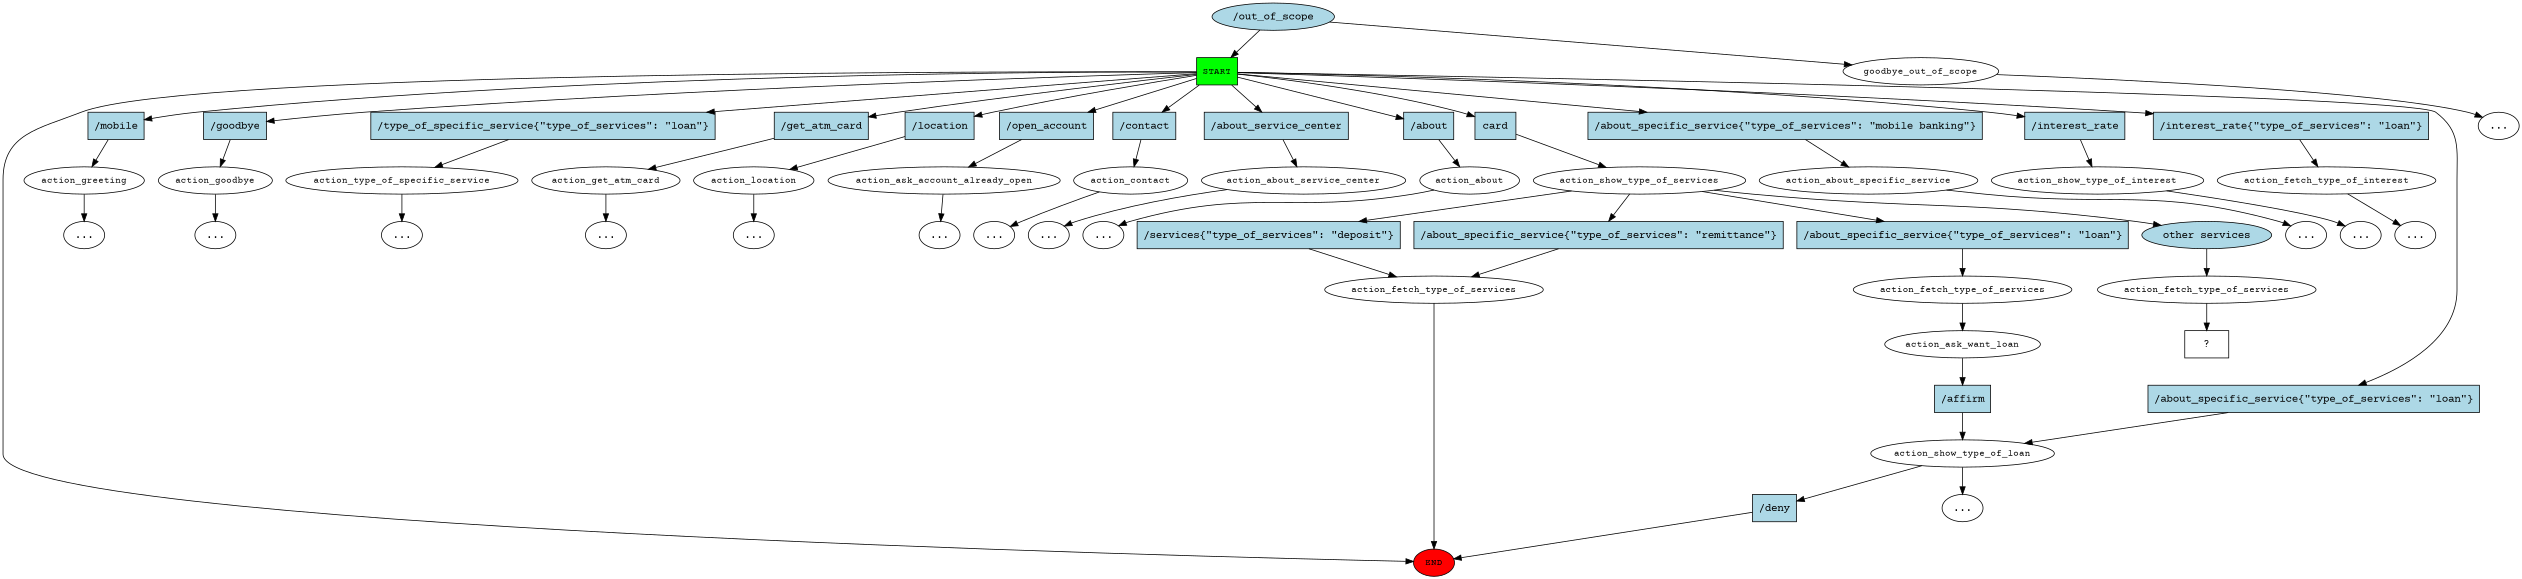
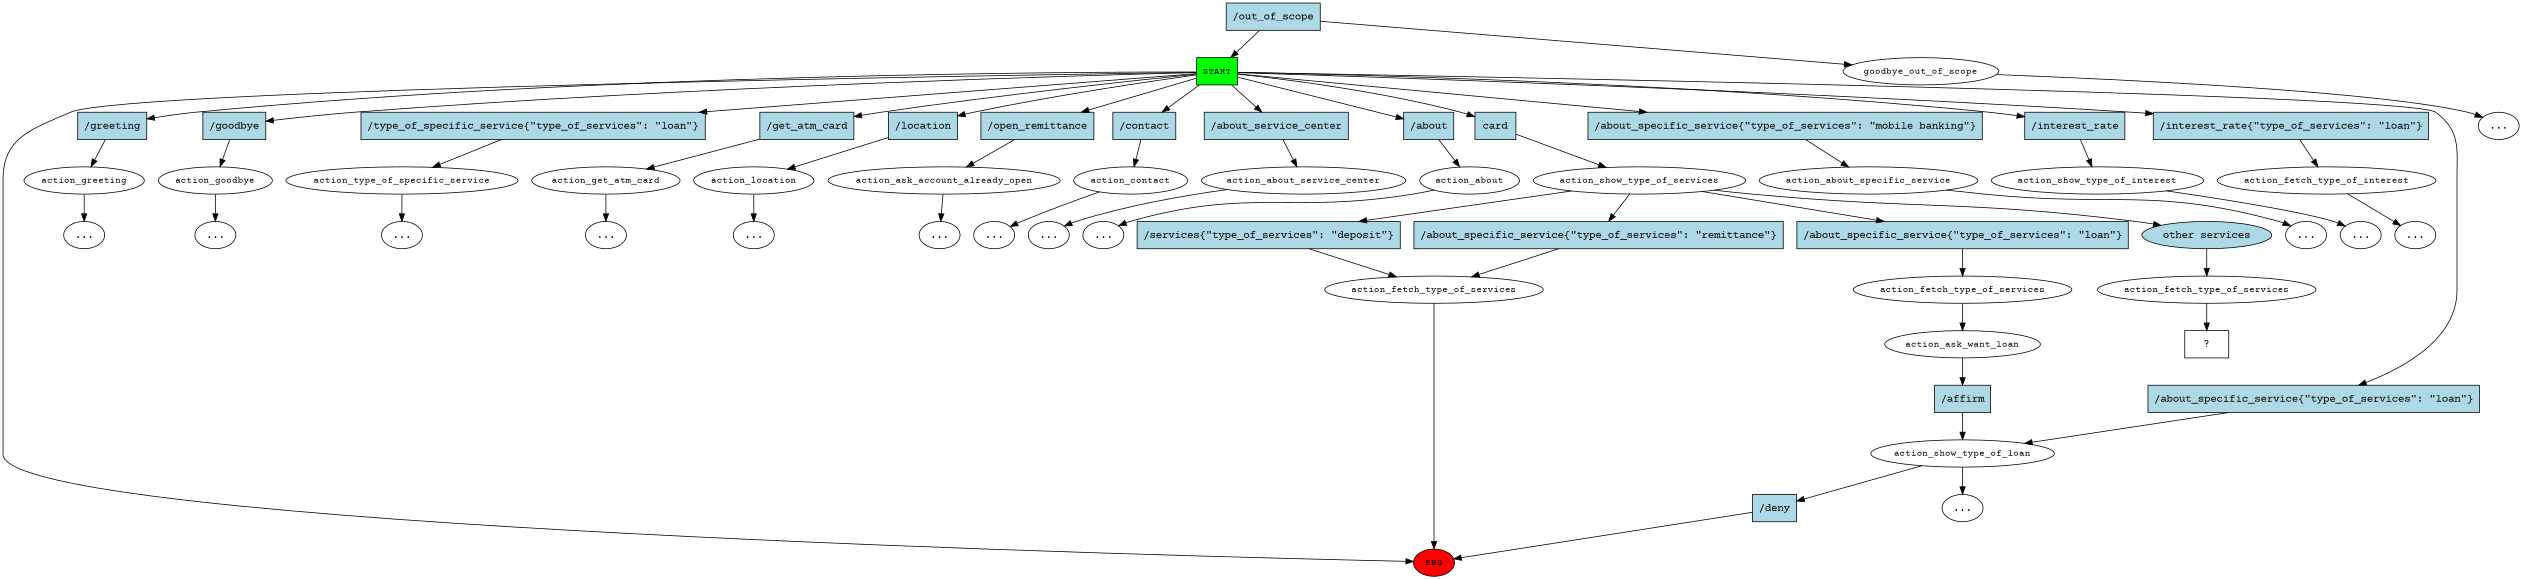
node "/out_of_scope": shape ellipse -> box
node "/mobile": label "/mobile" -> "/greeting"
node "/open_account": label "/open_account" -> "/open_remittance"
